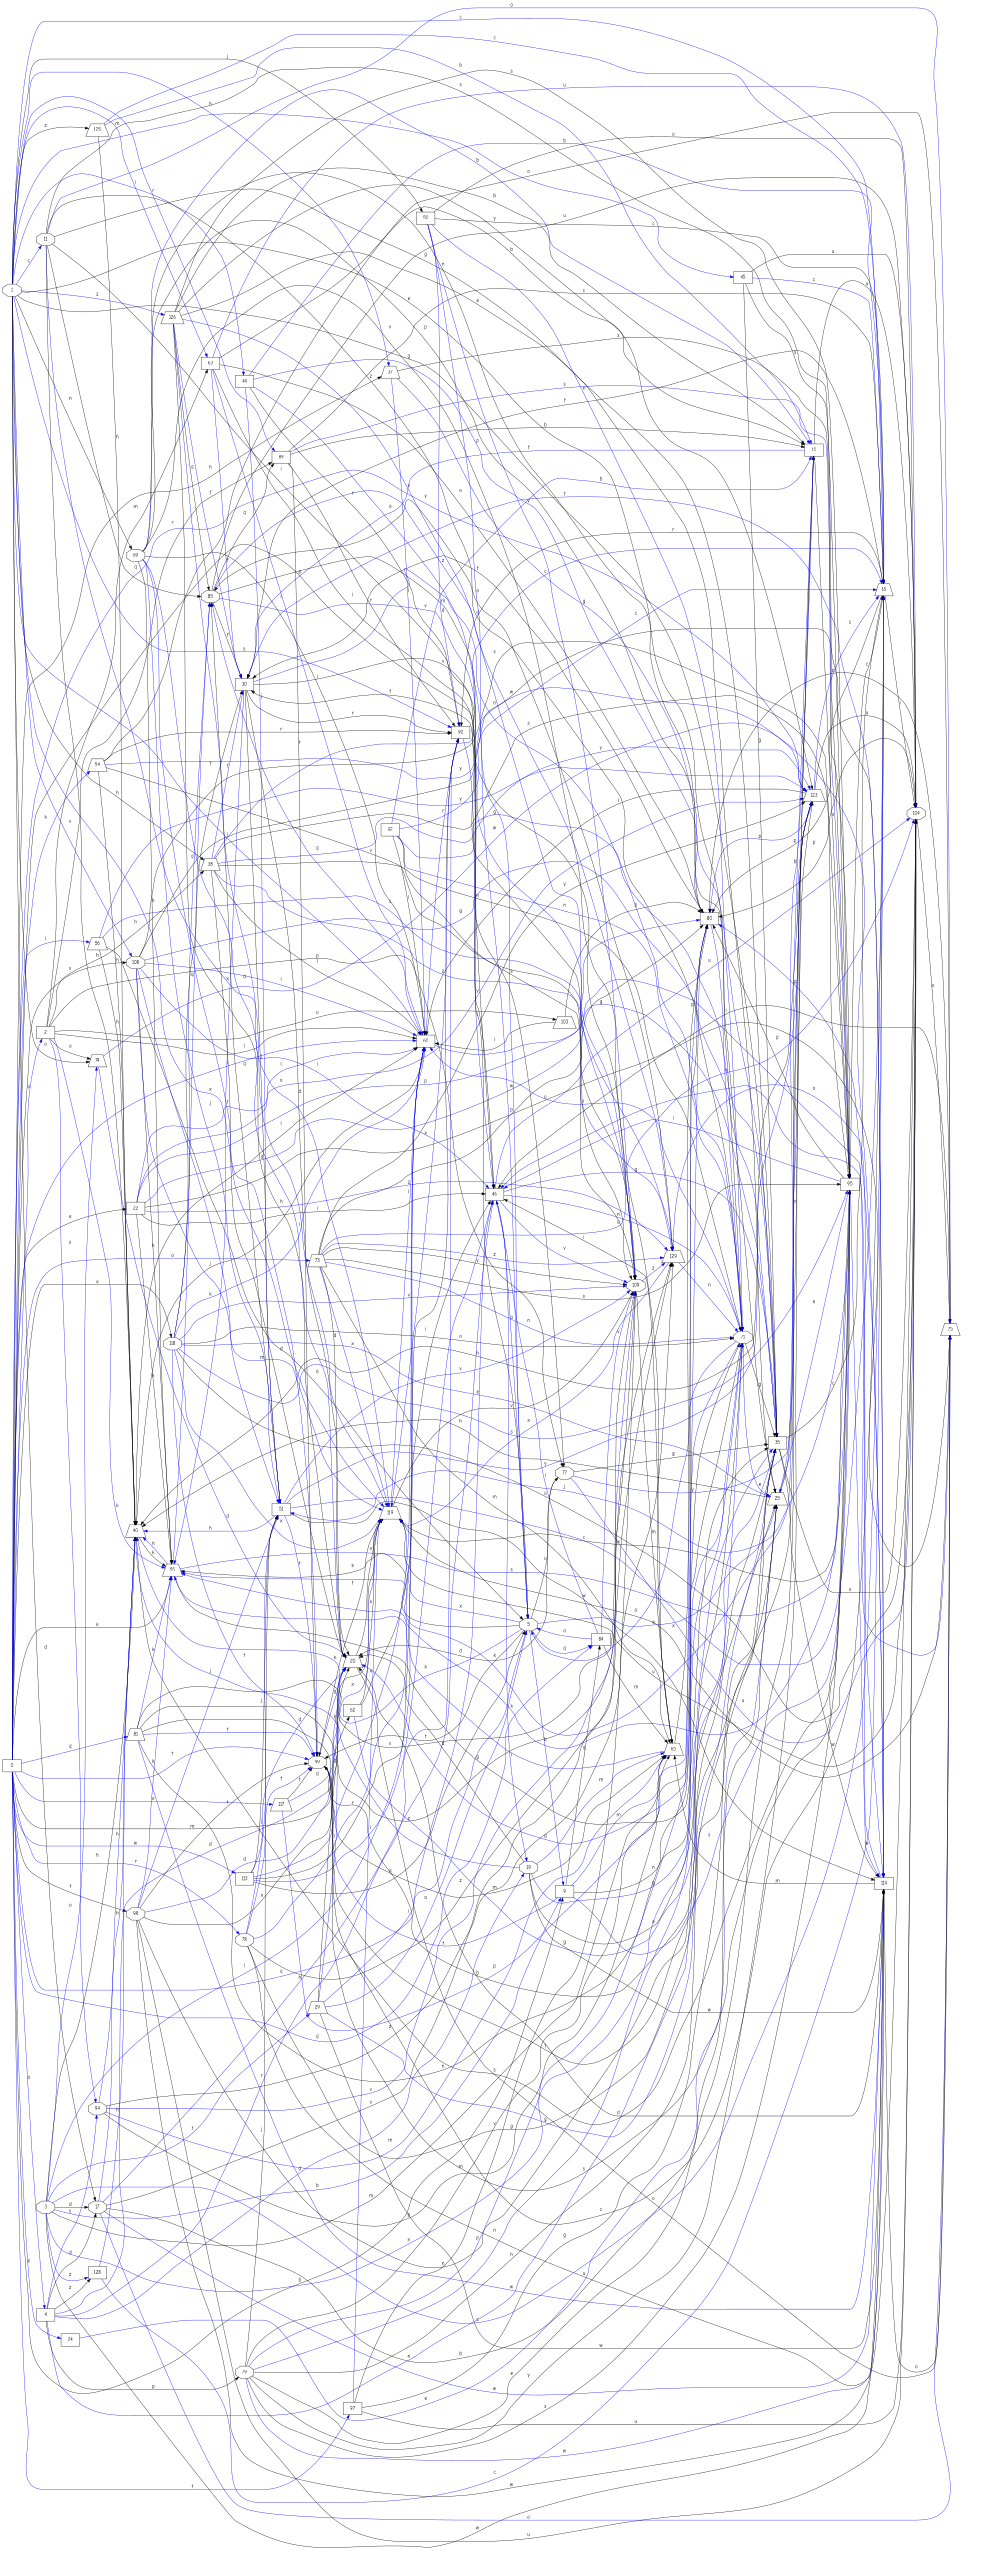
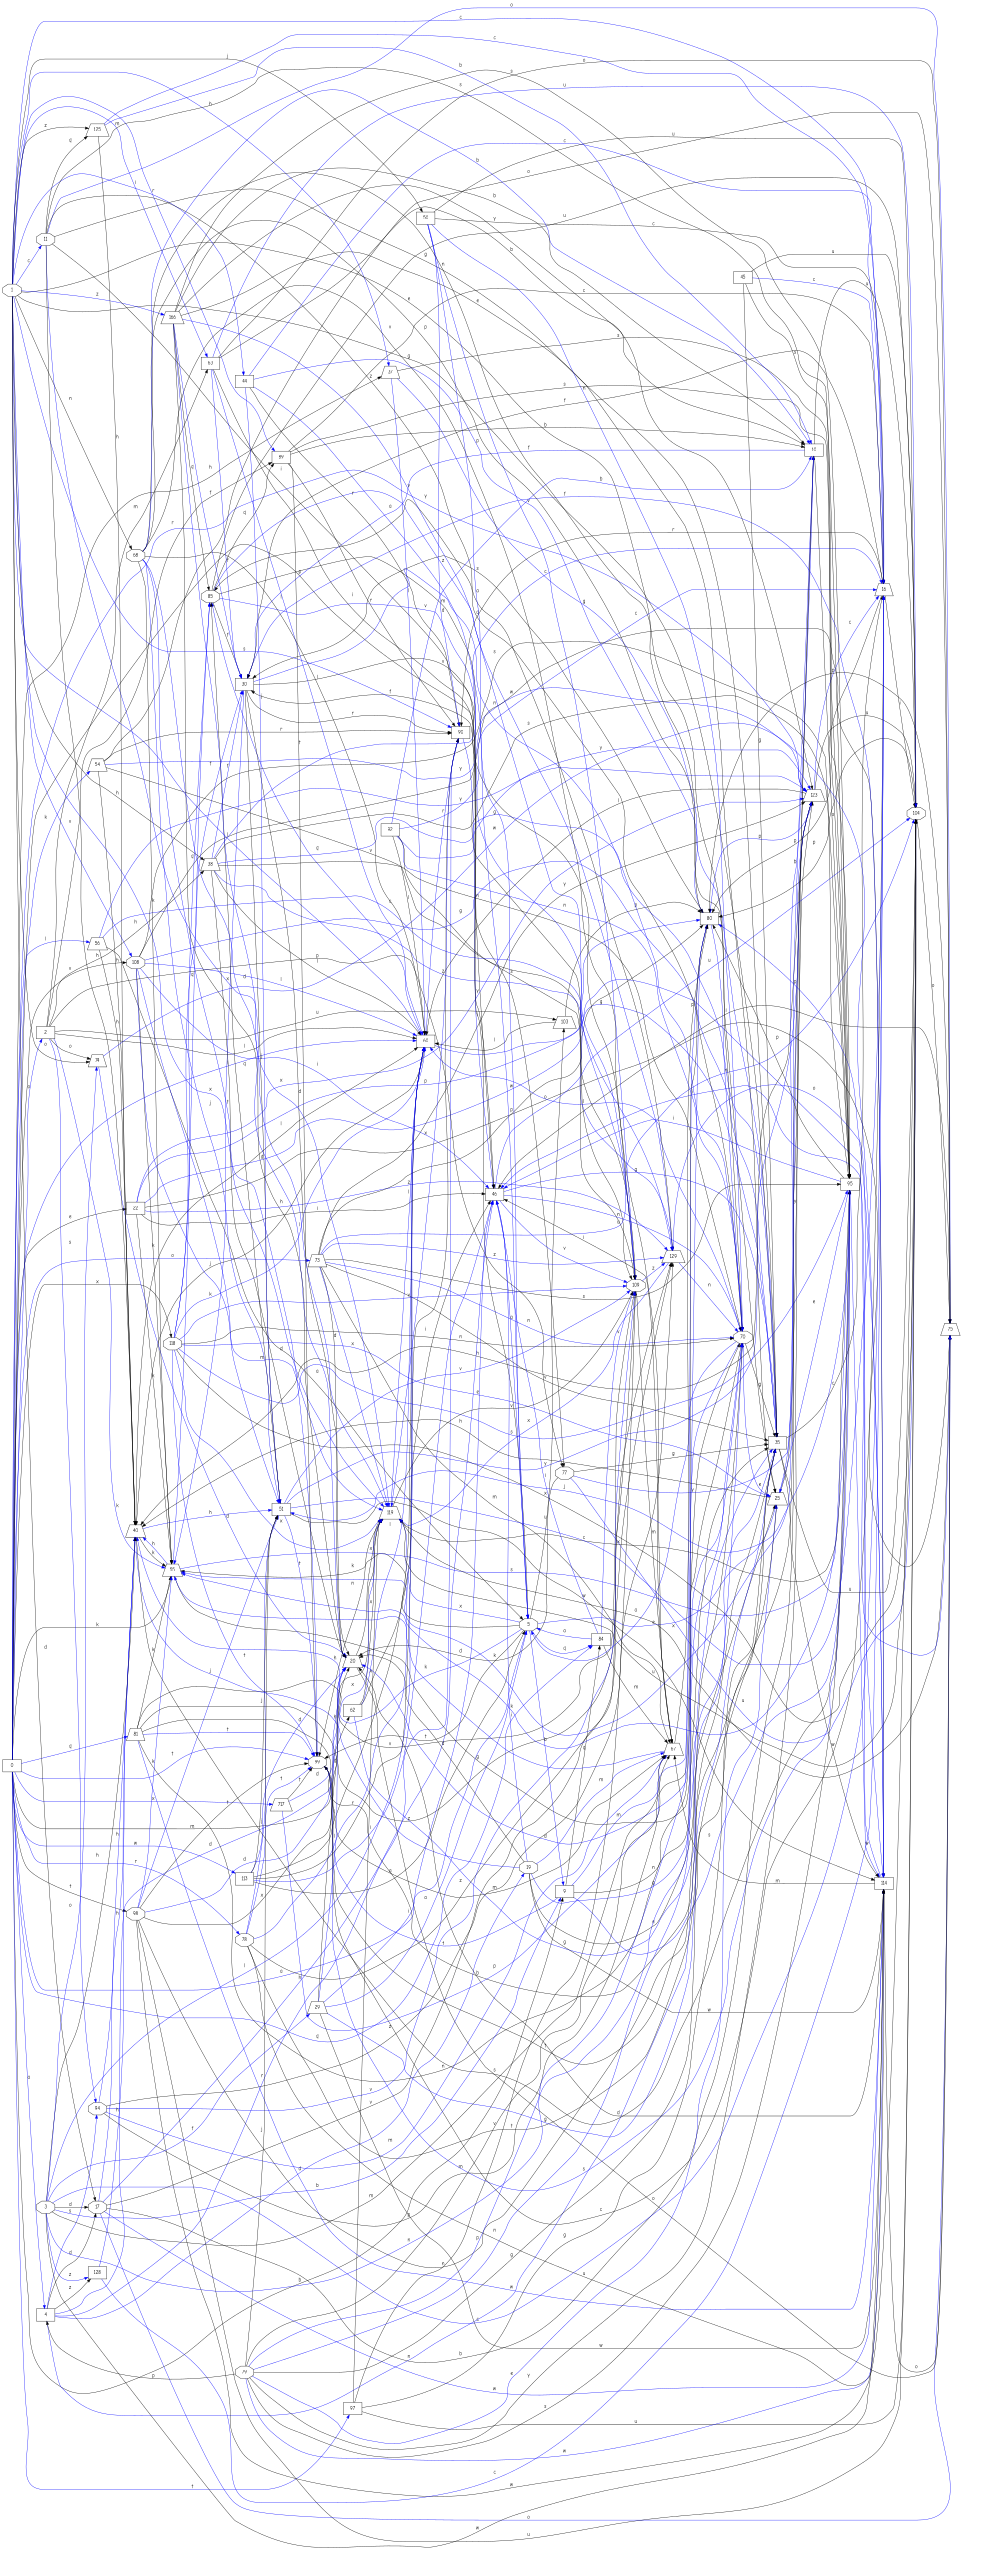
edge "1" -> "45": removed, label "i"
edge "44" -> "16": label "b" -> "c"
node "126": label "126" -> "166"
edge "89" -> "95": color blue -> black
edge "11" -> "85": now "11" -> "125"
node "69": label "69" -> "68"
edge "63" -> "80": now "63" -> "75"
edge "80" -> "30": label "f" -> "s"
edge "95" -> "16": removed, label "c"
edge "118" -> "30": color black -> blue
edge "22" -> "60": now "62" -> "60"
edge "73" -> "109": now "73" -> "35"
node "71": label "71" -> "70"
edge "118" -> "104": label "u" -> "x"
edge "46" -> "19": reversed
edge "51" -> "40": reversed
edge "5" -> "77": now "5" -> "103"
edge "119" -> "99": label "t" -> "n"
edge "81" -> "55": color blue -> black
edge "113" -> "60": color blue -> black
edge "99" -> "20": removed, label "d"
node "65": label "65" -> "67"
node "117": label "117" -> "717"
edge "97" -> "119": color blue -> black
edge "99" -> "95": color black -> blue
edge "79" -> "25": color black -> blue
edge "78" -> "35": label "g" -> "t"
edge "79" -> "35": label "h" -> "g"
node "24": removed
edge "4" -> "79": reversed
